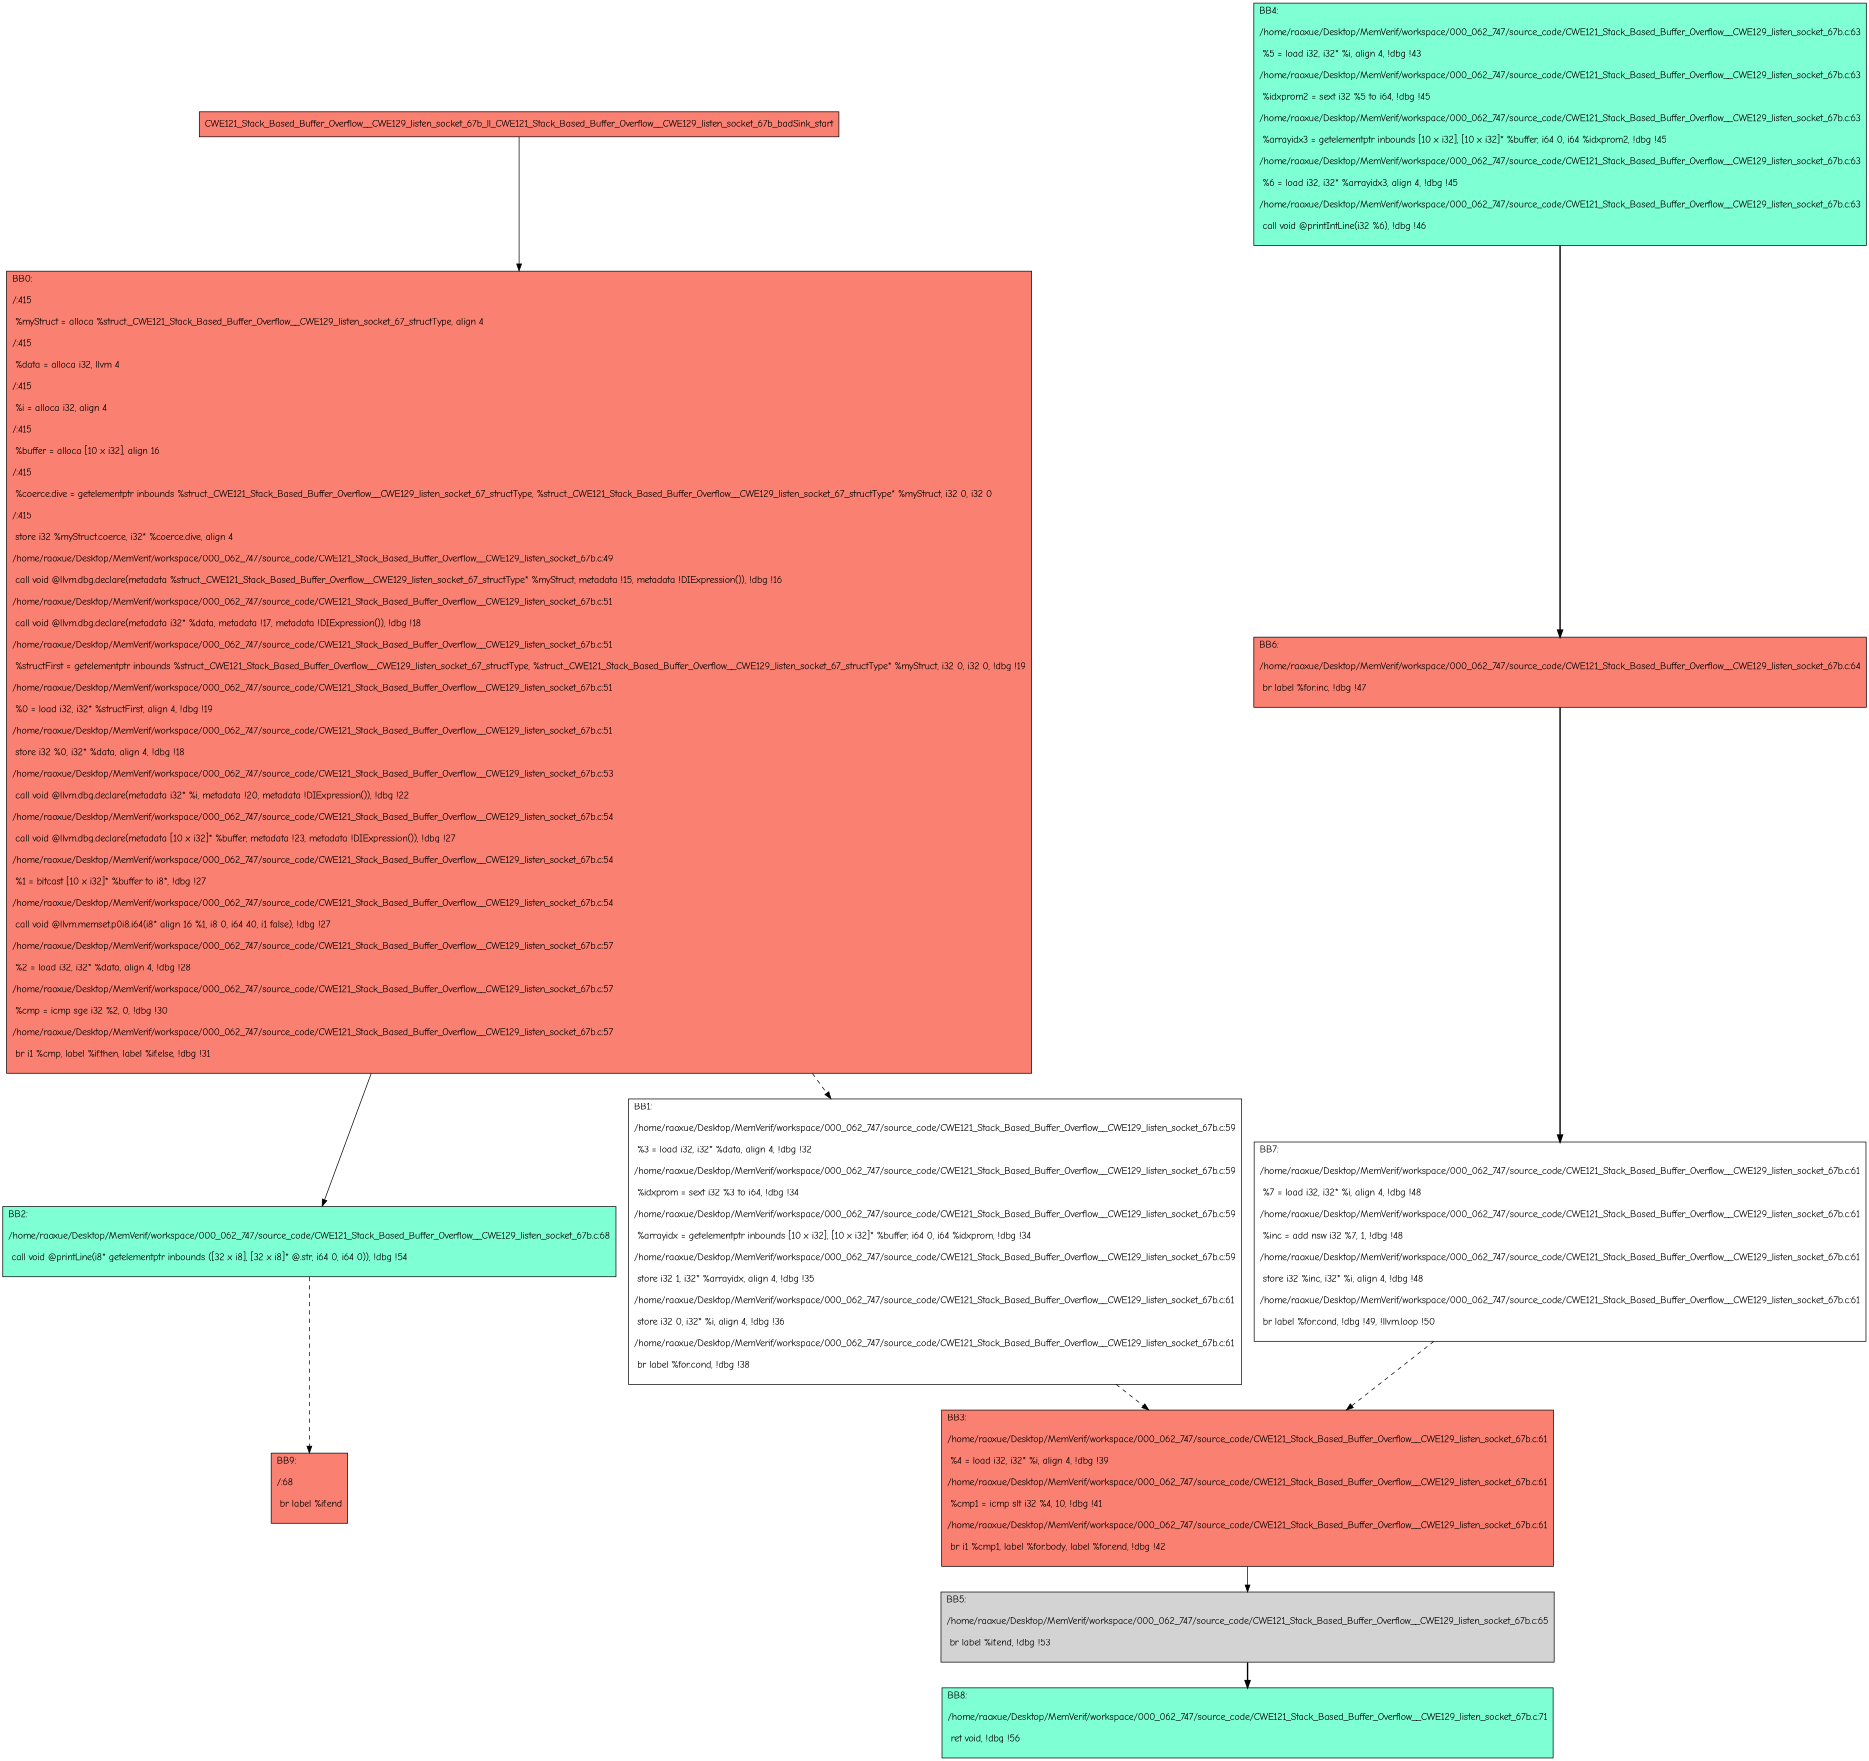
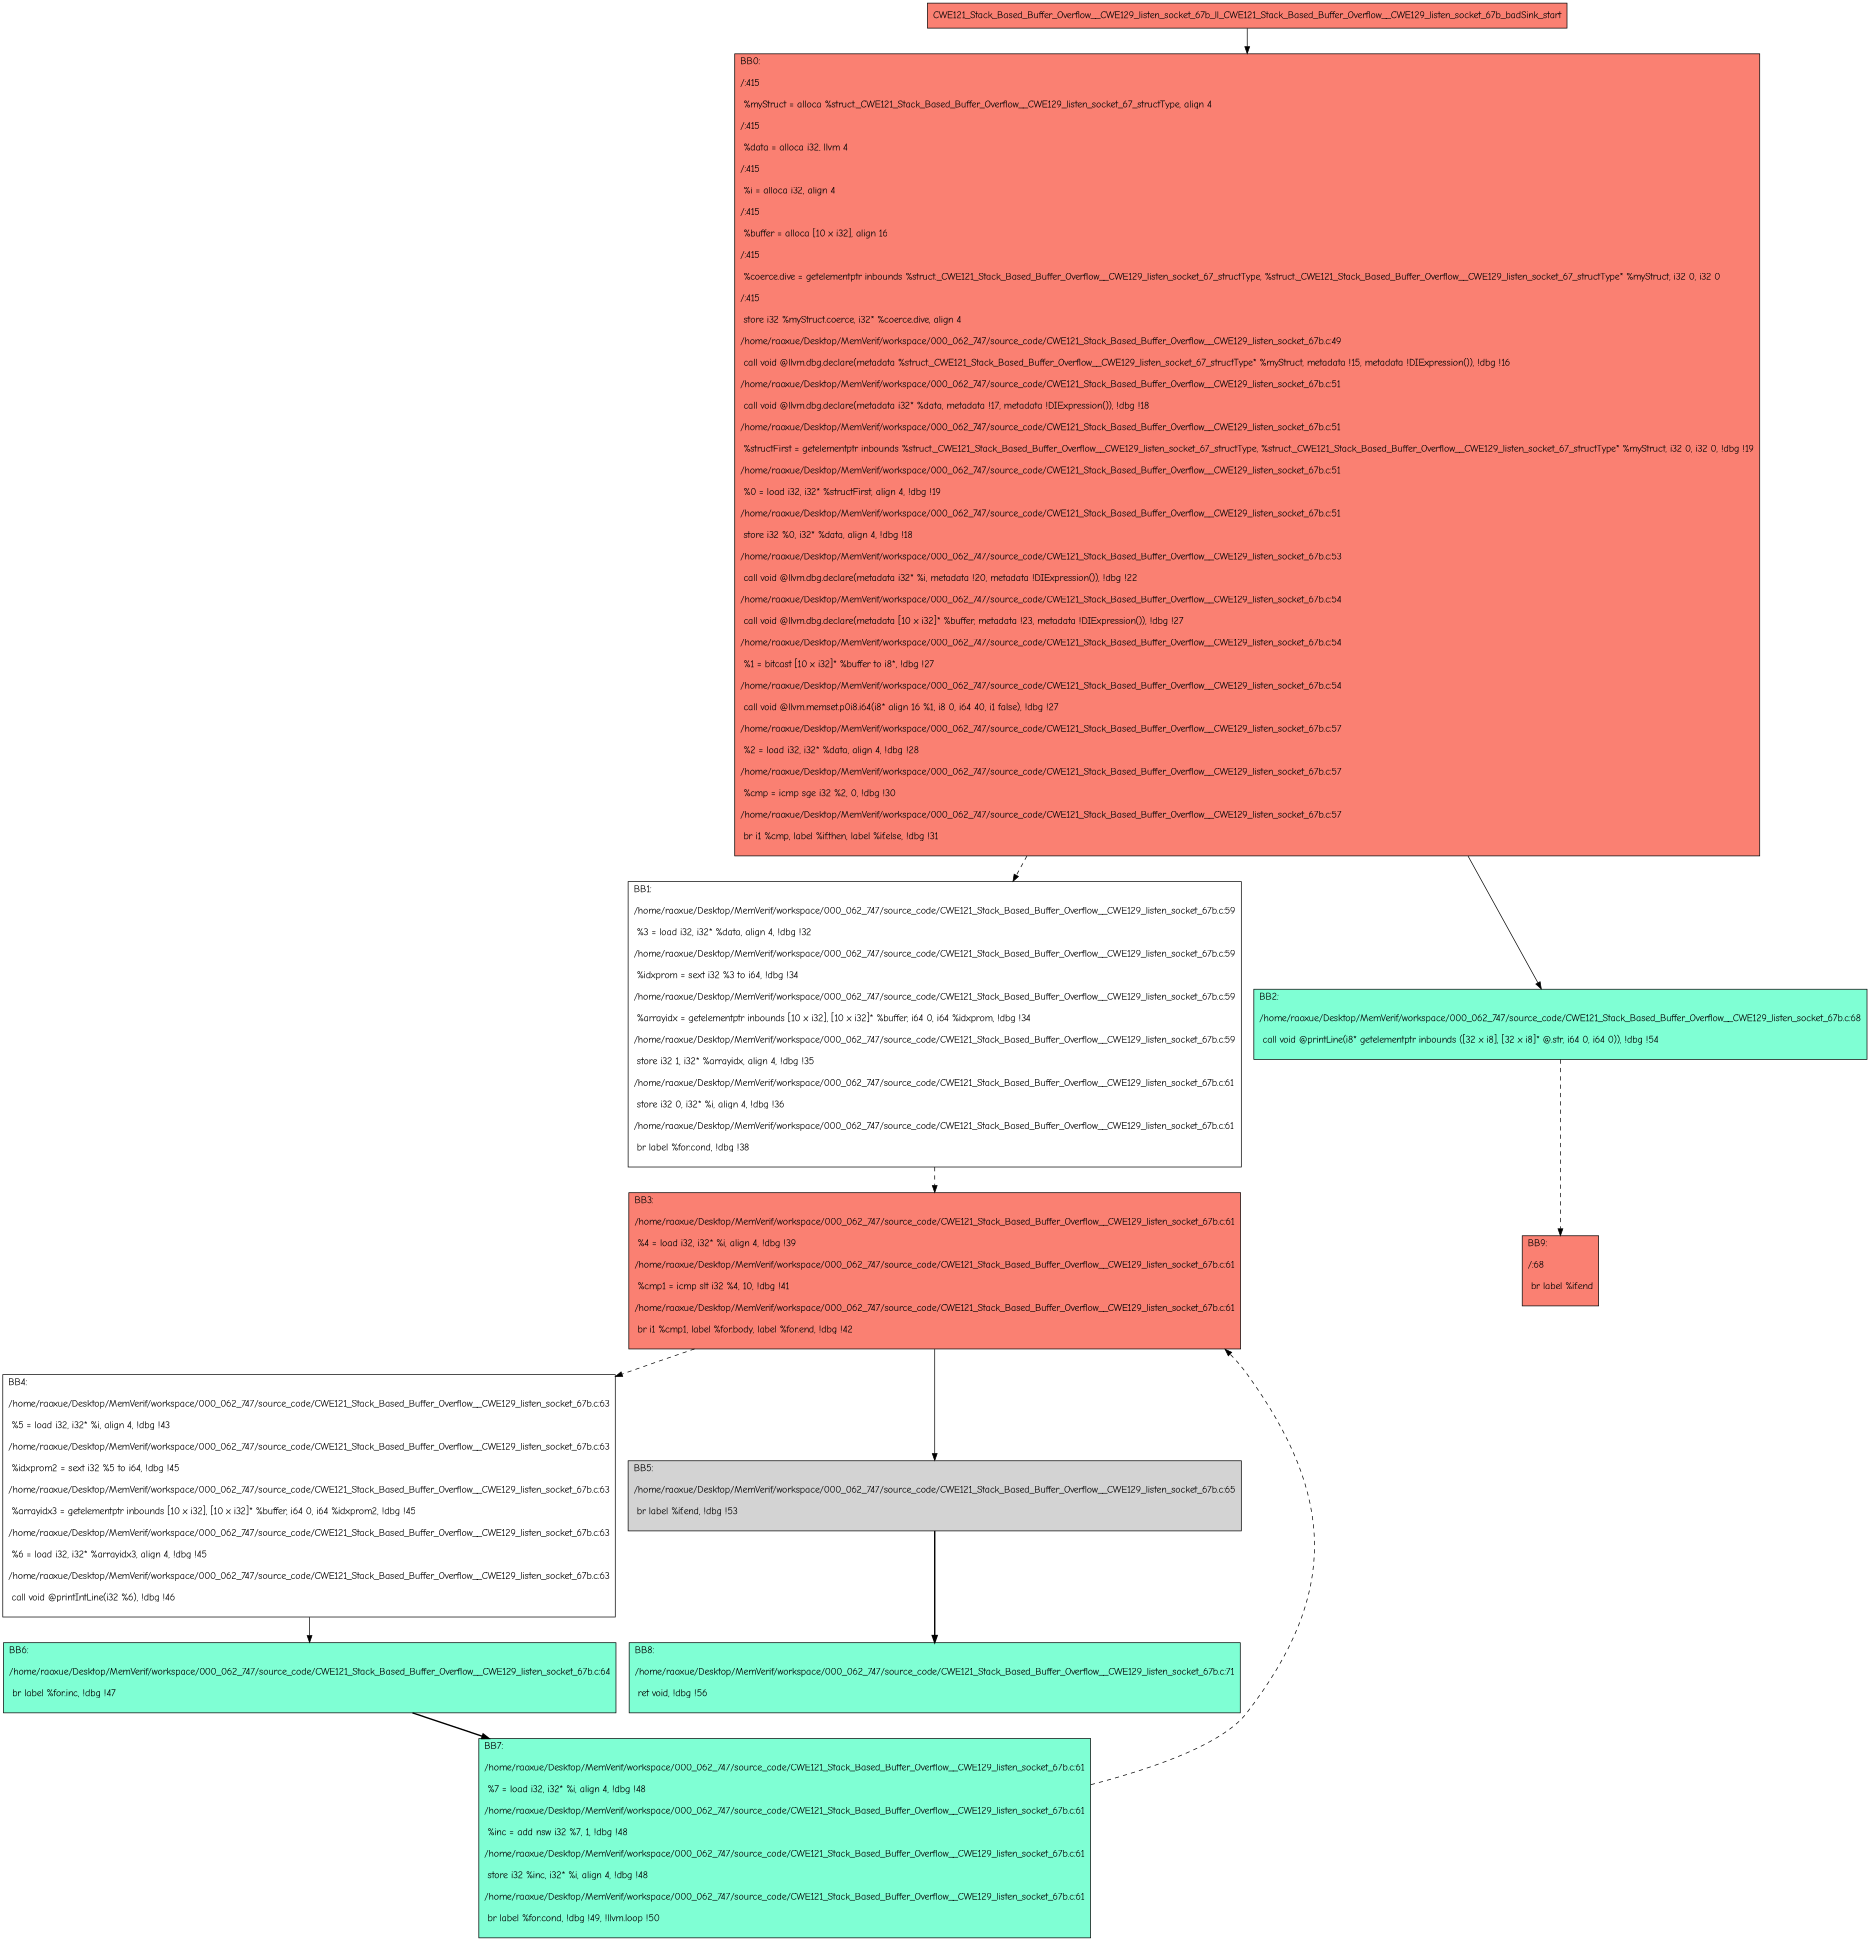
node "BB4:": fillcolor aquamarine -> white
edge "BB4:" -> "BB6:": style bold -> solid
node "BB6:": fillcolor salmon -> aquamarine
node "BB7:": fillcolor white -> aquamarine
edge "BB3:" -> "BB4:": added
